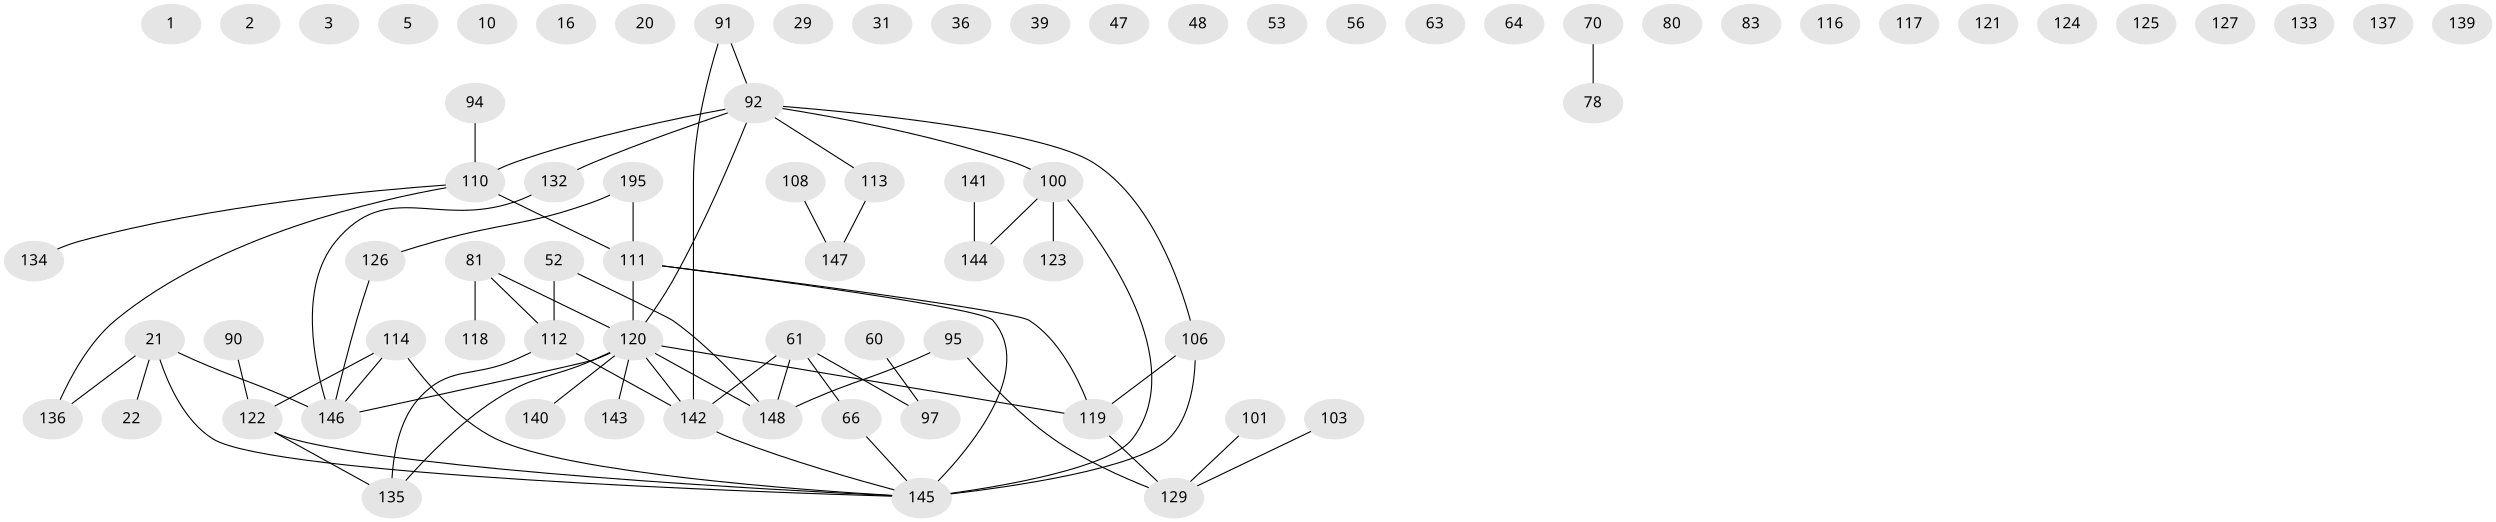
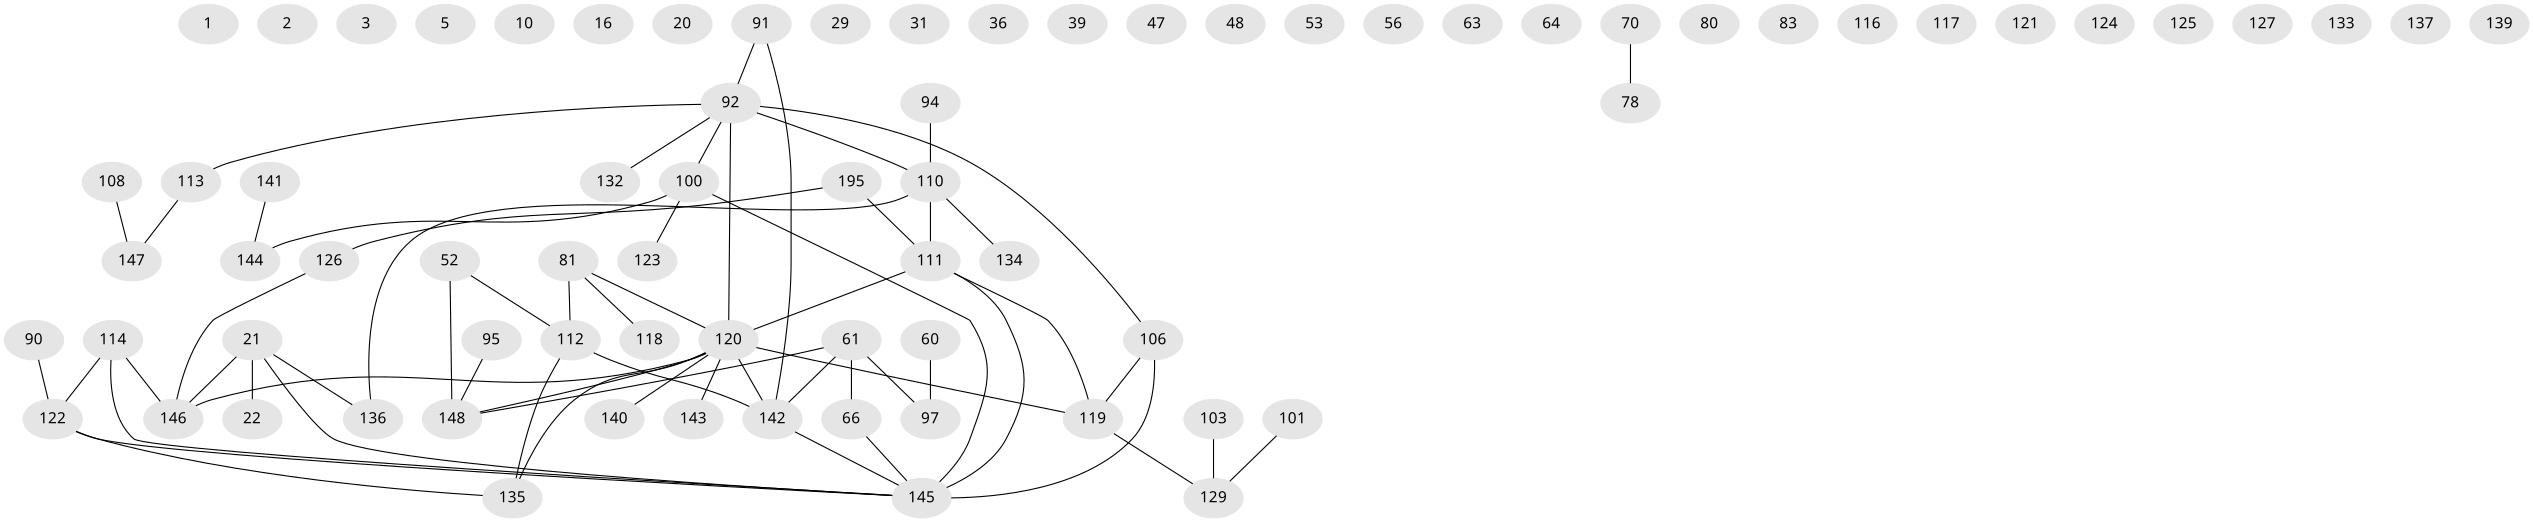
edge "132" -- "146": removed
edge "95" -- "129": removed
